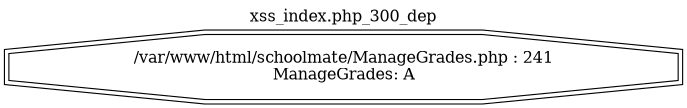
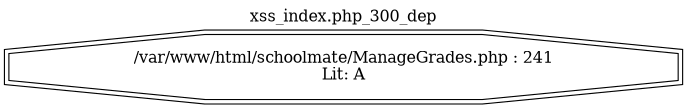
node "/var/www/html/schoolmate/ManageGrades.php : 241 ManageGrades: A": label "/var/www/html/schoolmate/ManageGrades.php : 241 ManageGrades: A" -> "/var/www/html/schoolmate/ManageGrades.php : 241 Lit: A"
